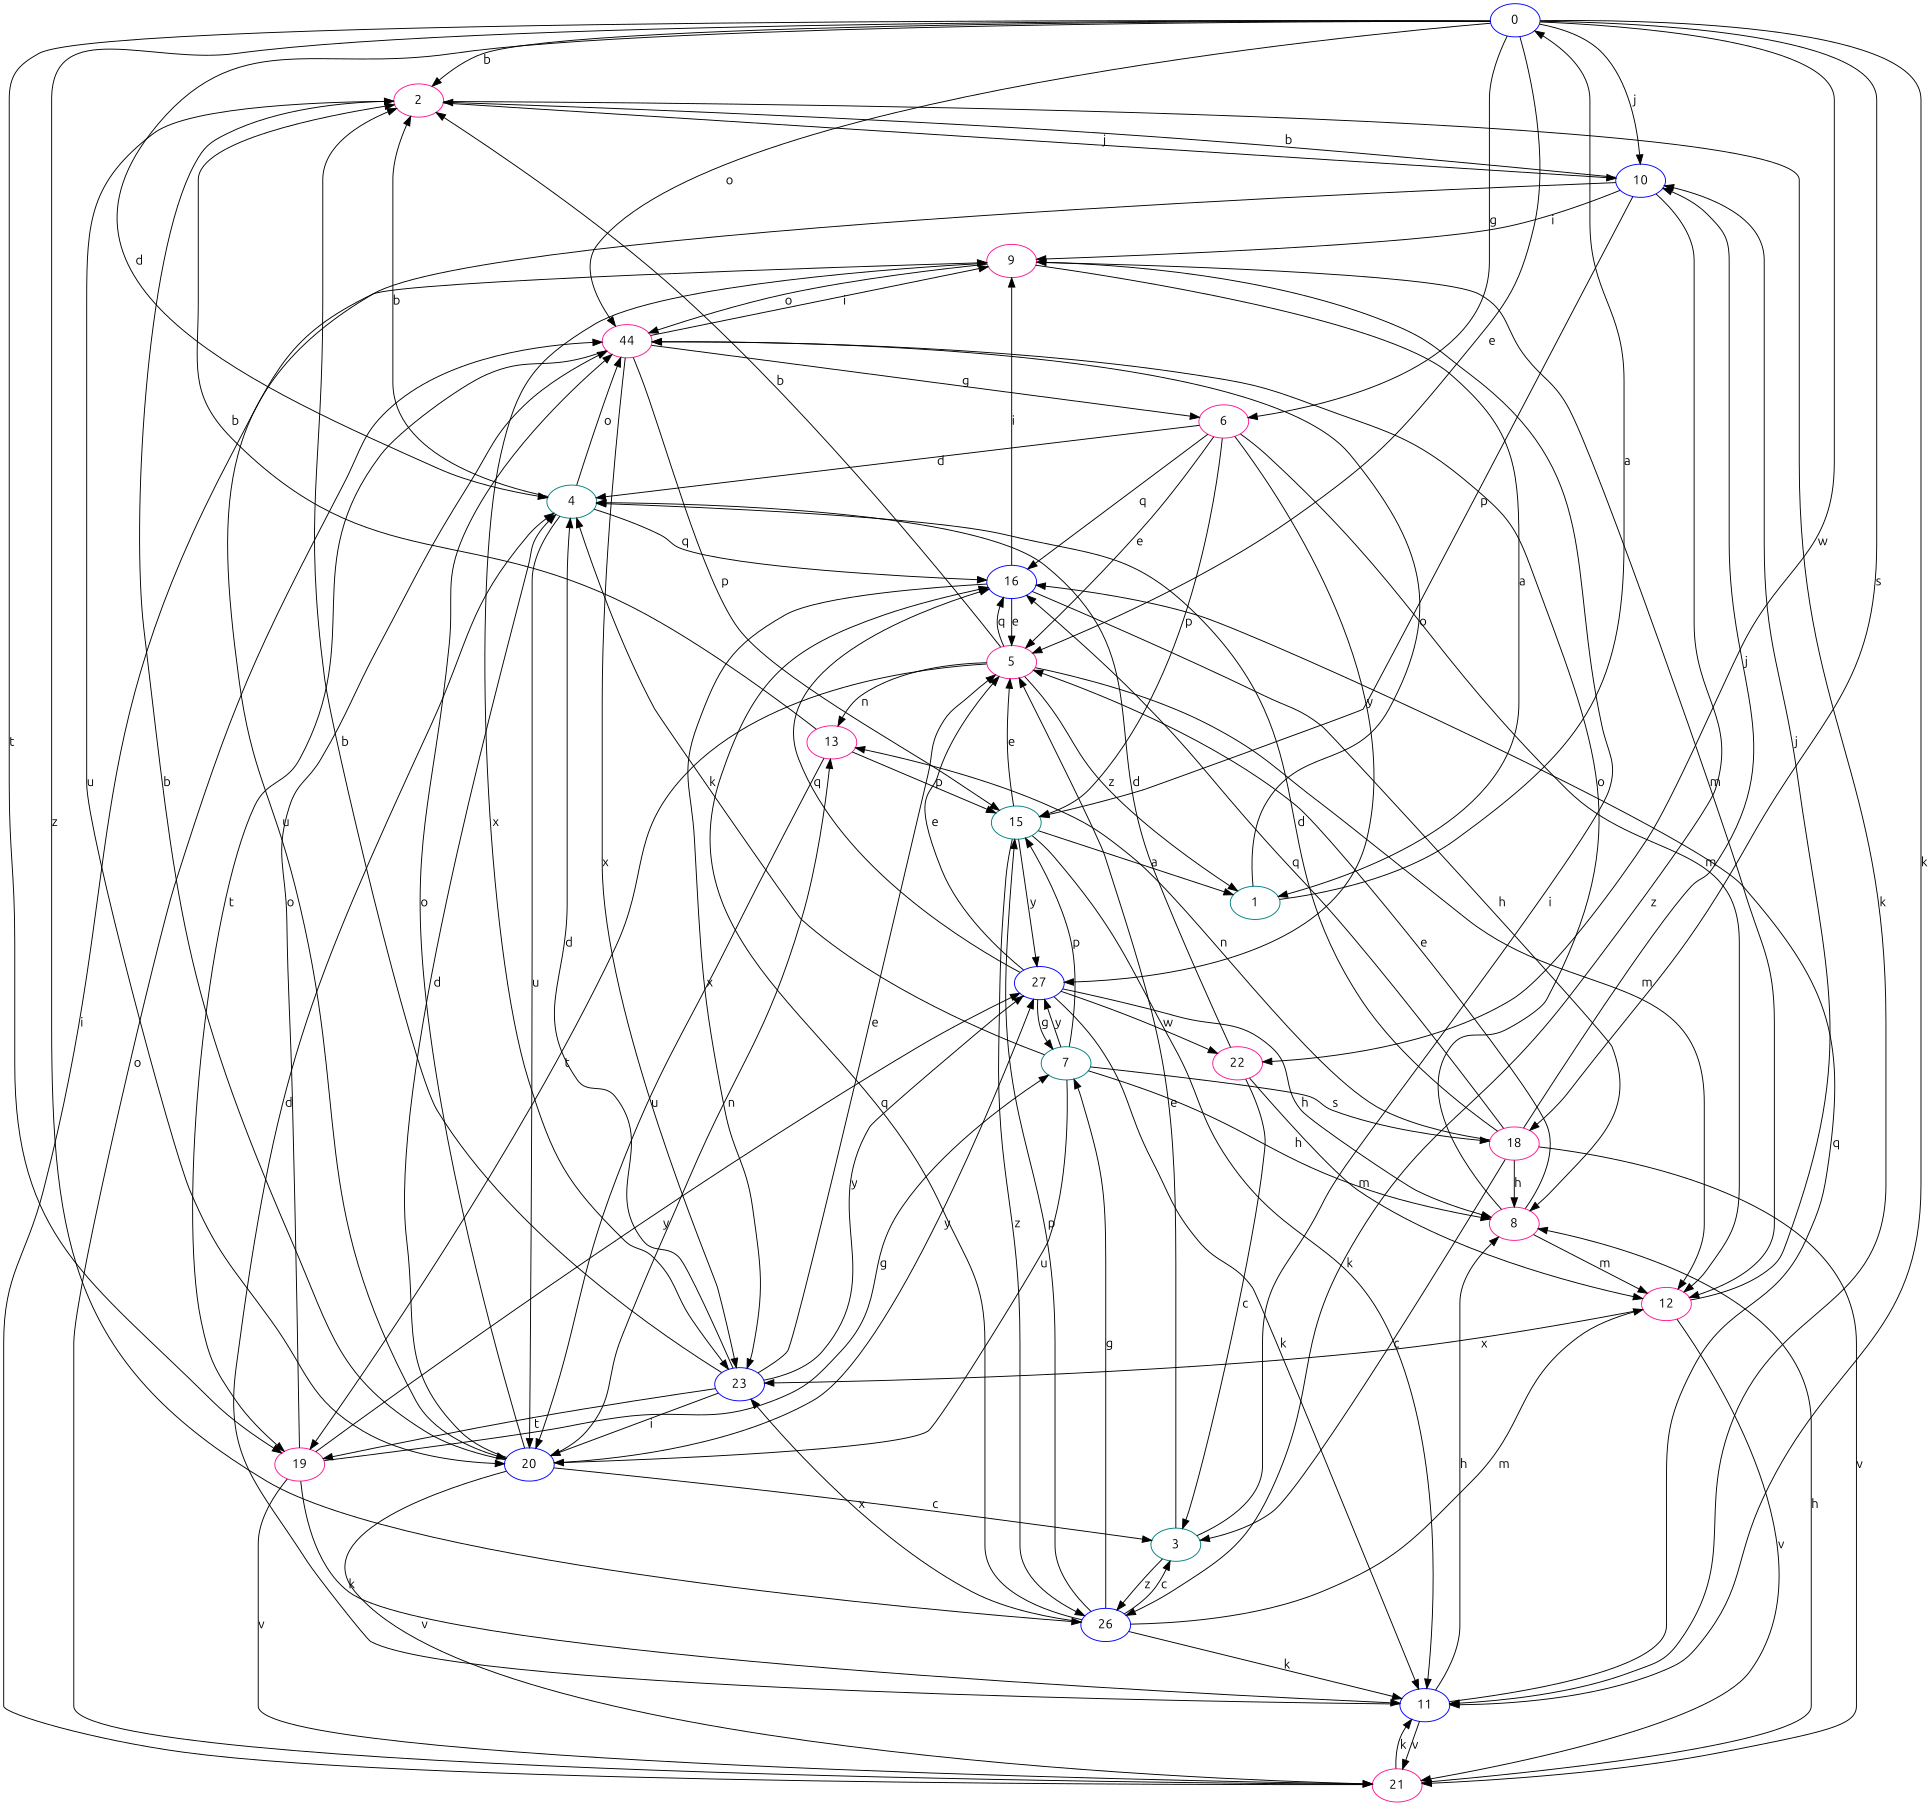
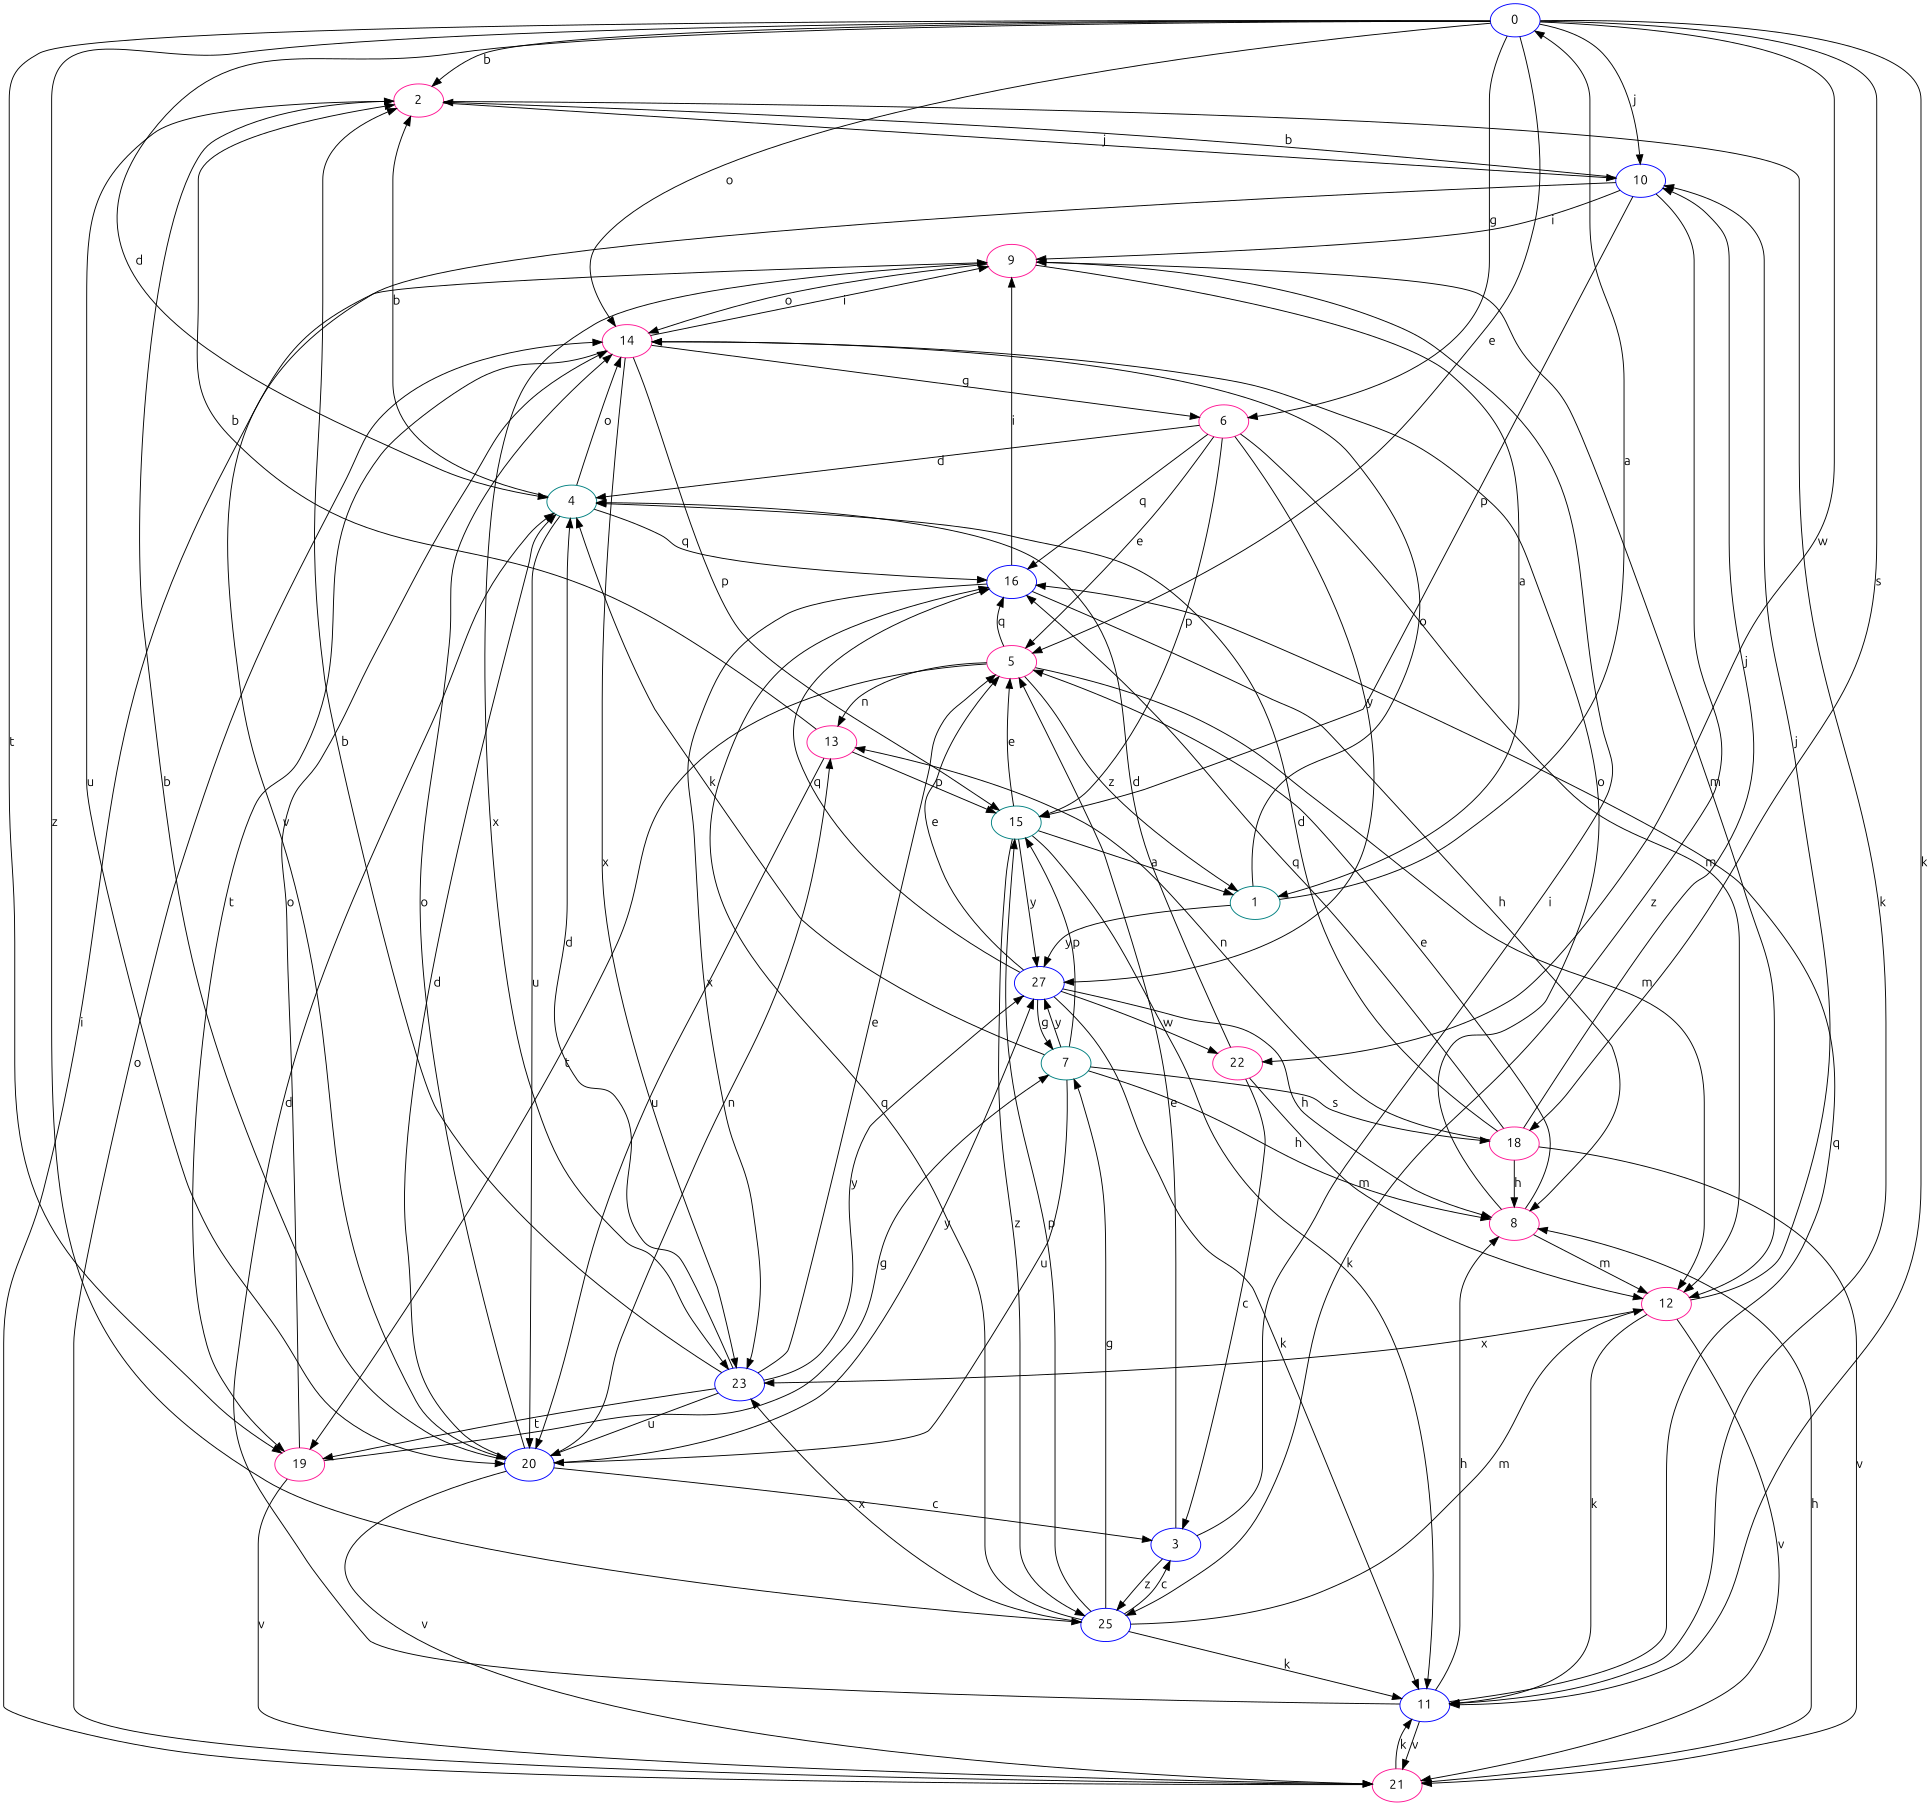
node "44": label "44" -> "14"
edge "5" -> "2": removed, label "b"
edge "16" -> "5": removed, label "e"
edge "10" -> "20": label "u" -> "v"
edge "19" -> "27": now "1" -> "27"
edge "18" -> "3": removed, label "c"
edge "23" -> "20": label "i" -> "u"
node "3": color teal -> blue
node "26": label "26" -> "25"
edge "19" -> "11": now "12" -> "11"
